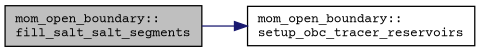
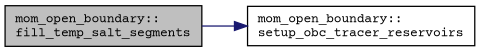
node "mom_open_boundary:: fill_salt_salt_segments": label "mom_open_boundary:: fill_salt_salt_segments" -> "mom_open_boundary:: fill_temp_salt_segments"
